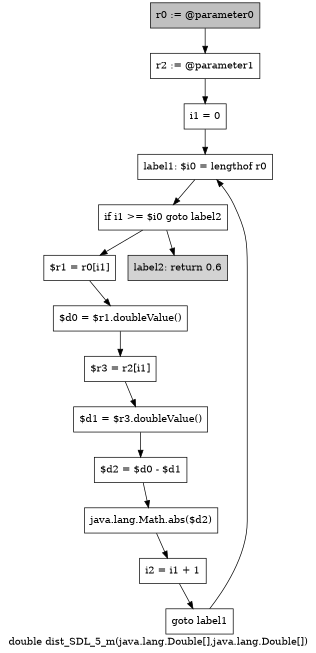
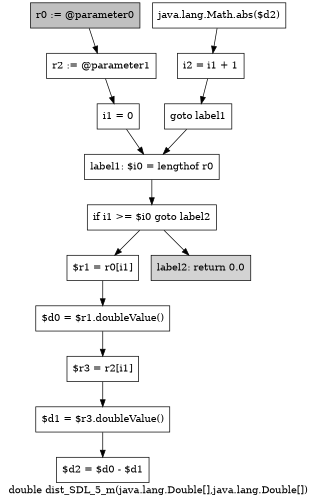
node "label2: return 0.6": label "label2: return 0.6" -> "label2: return 0.0"
edge "$d2 = $d0 - $d1" -> "java.lang.Math.abs($d2)": removed
